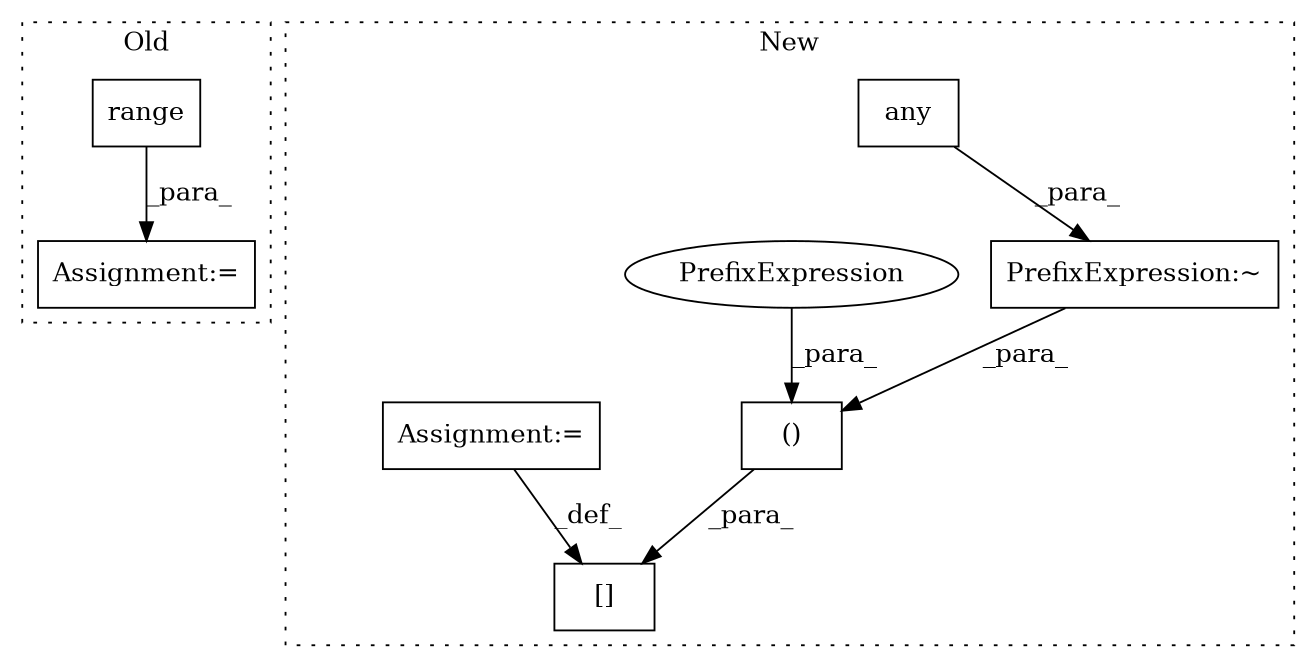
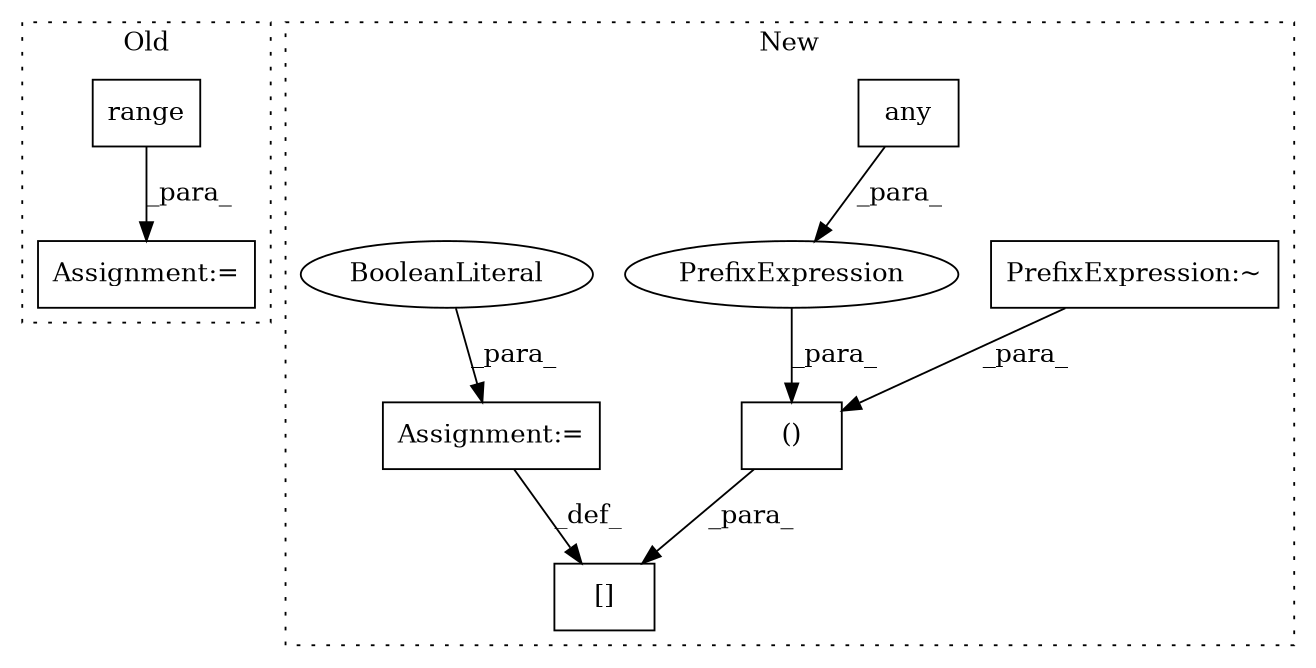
edge "any" -> "PrefixExpression:~": now "any" -> "PrefixExpression"
node "BooleanLiteral": added
